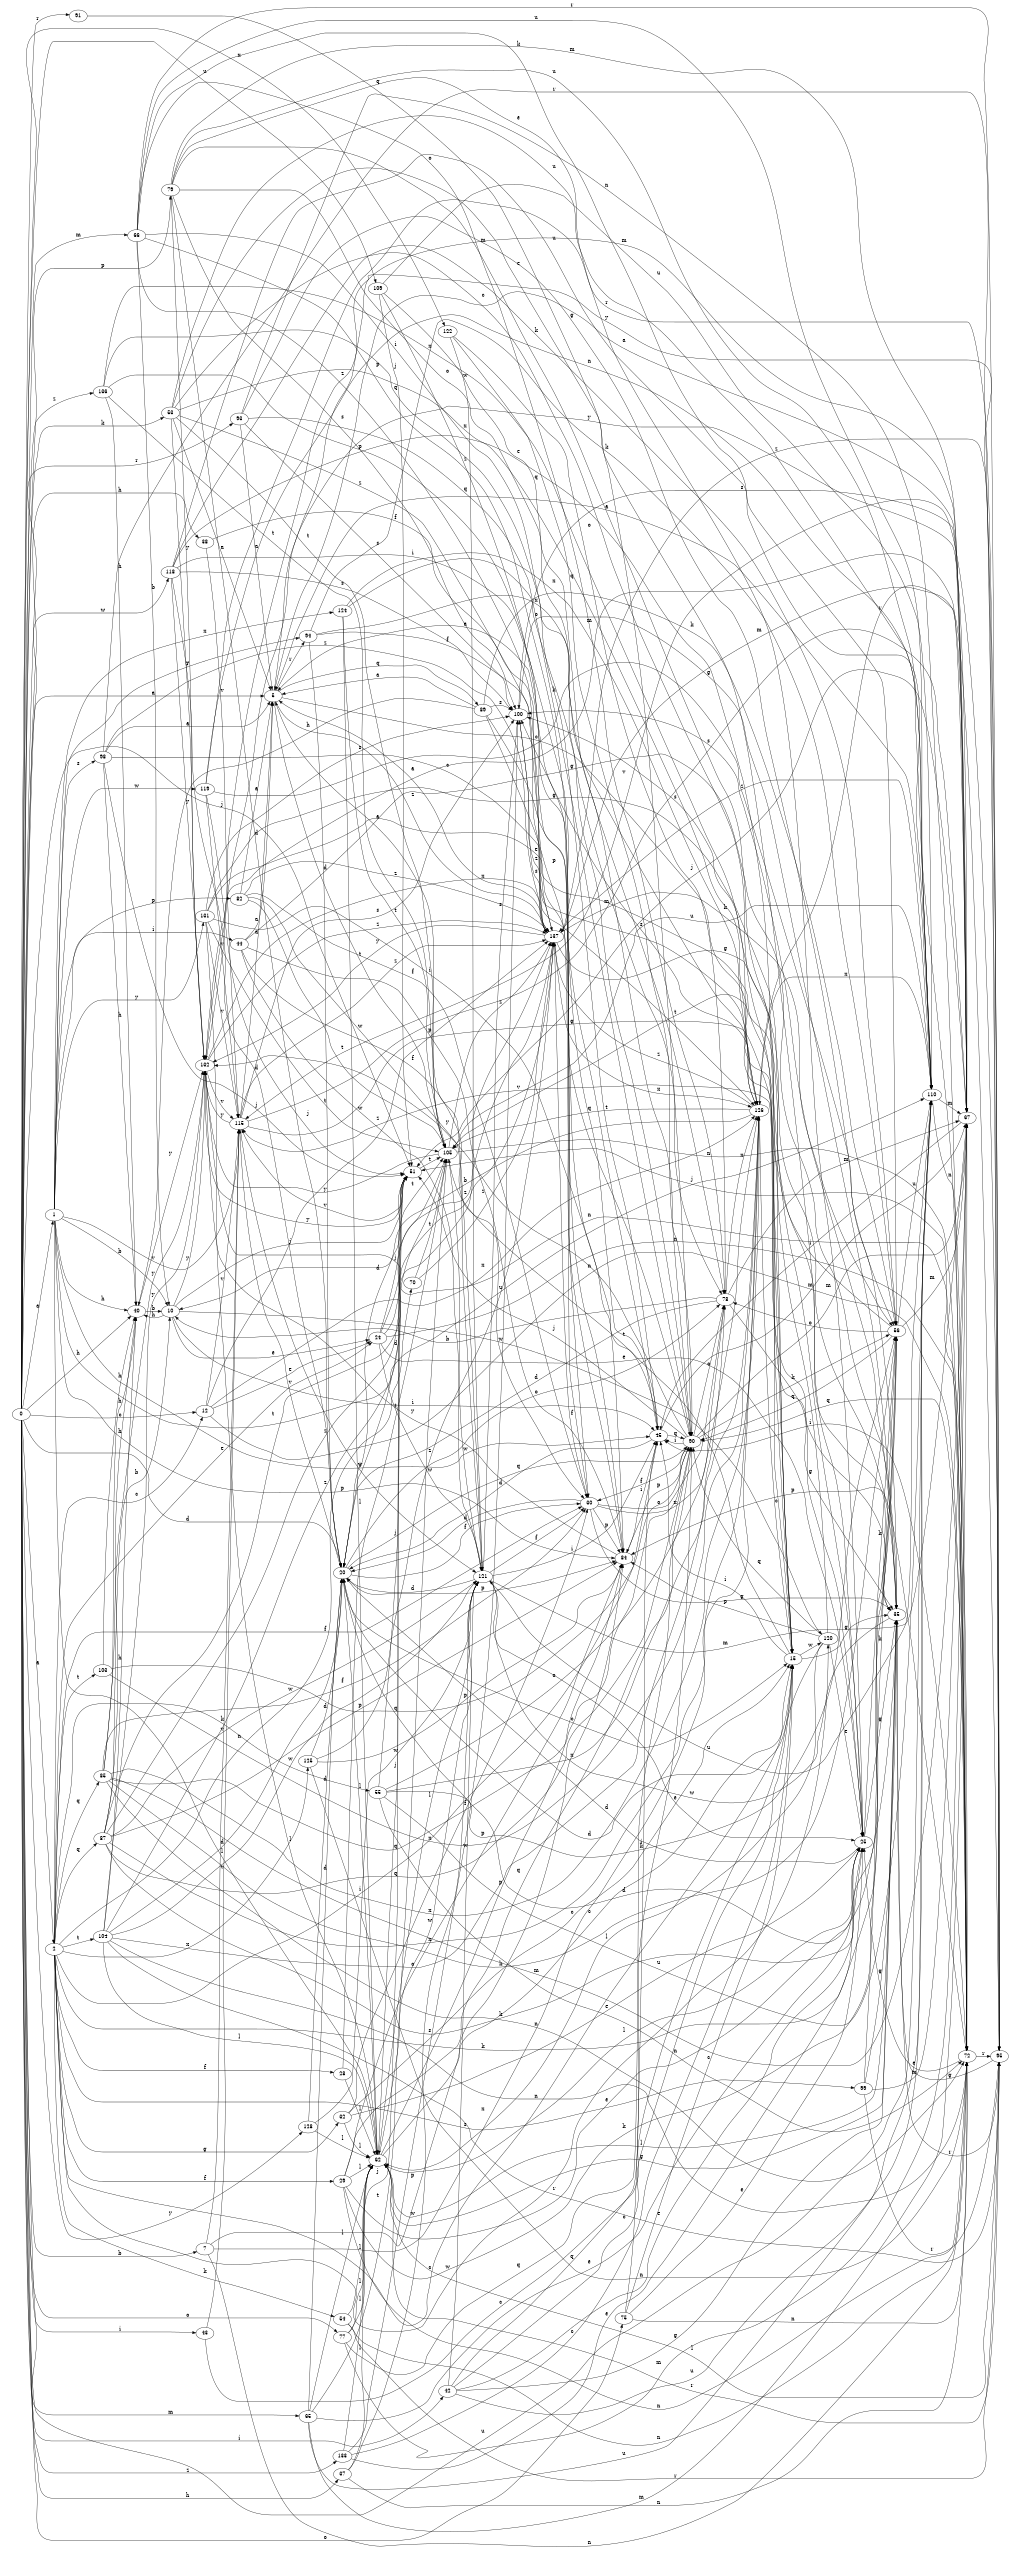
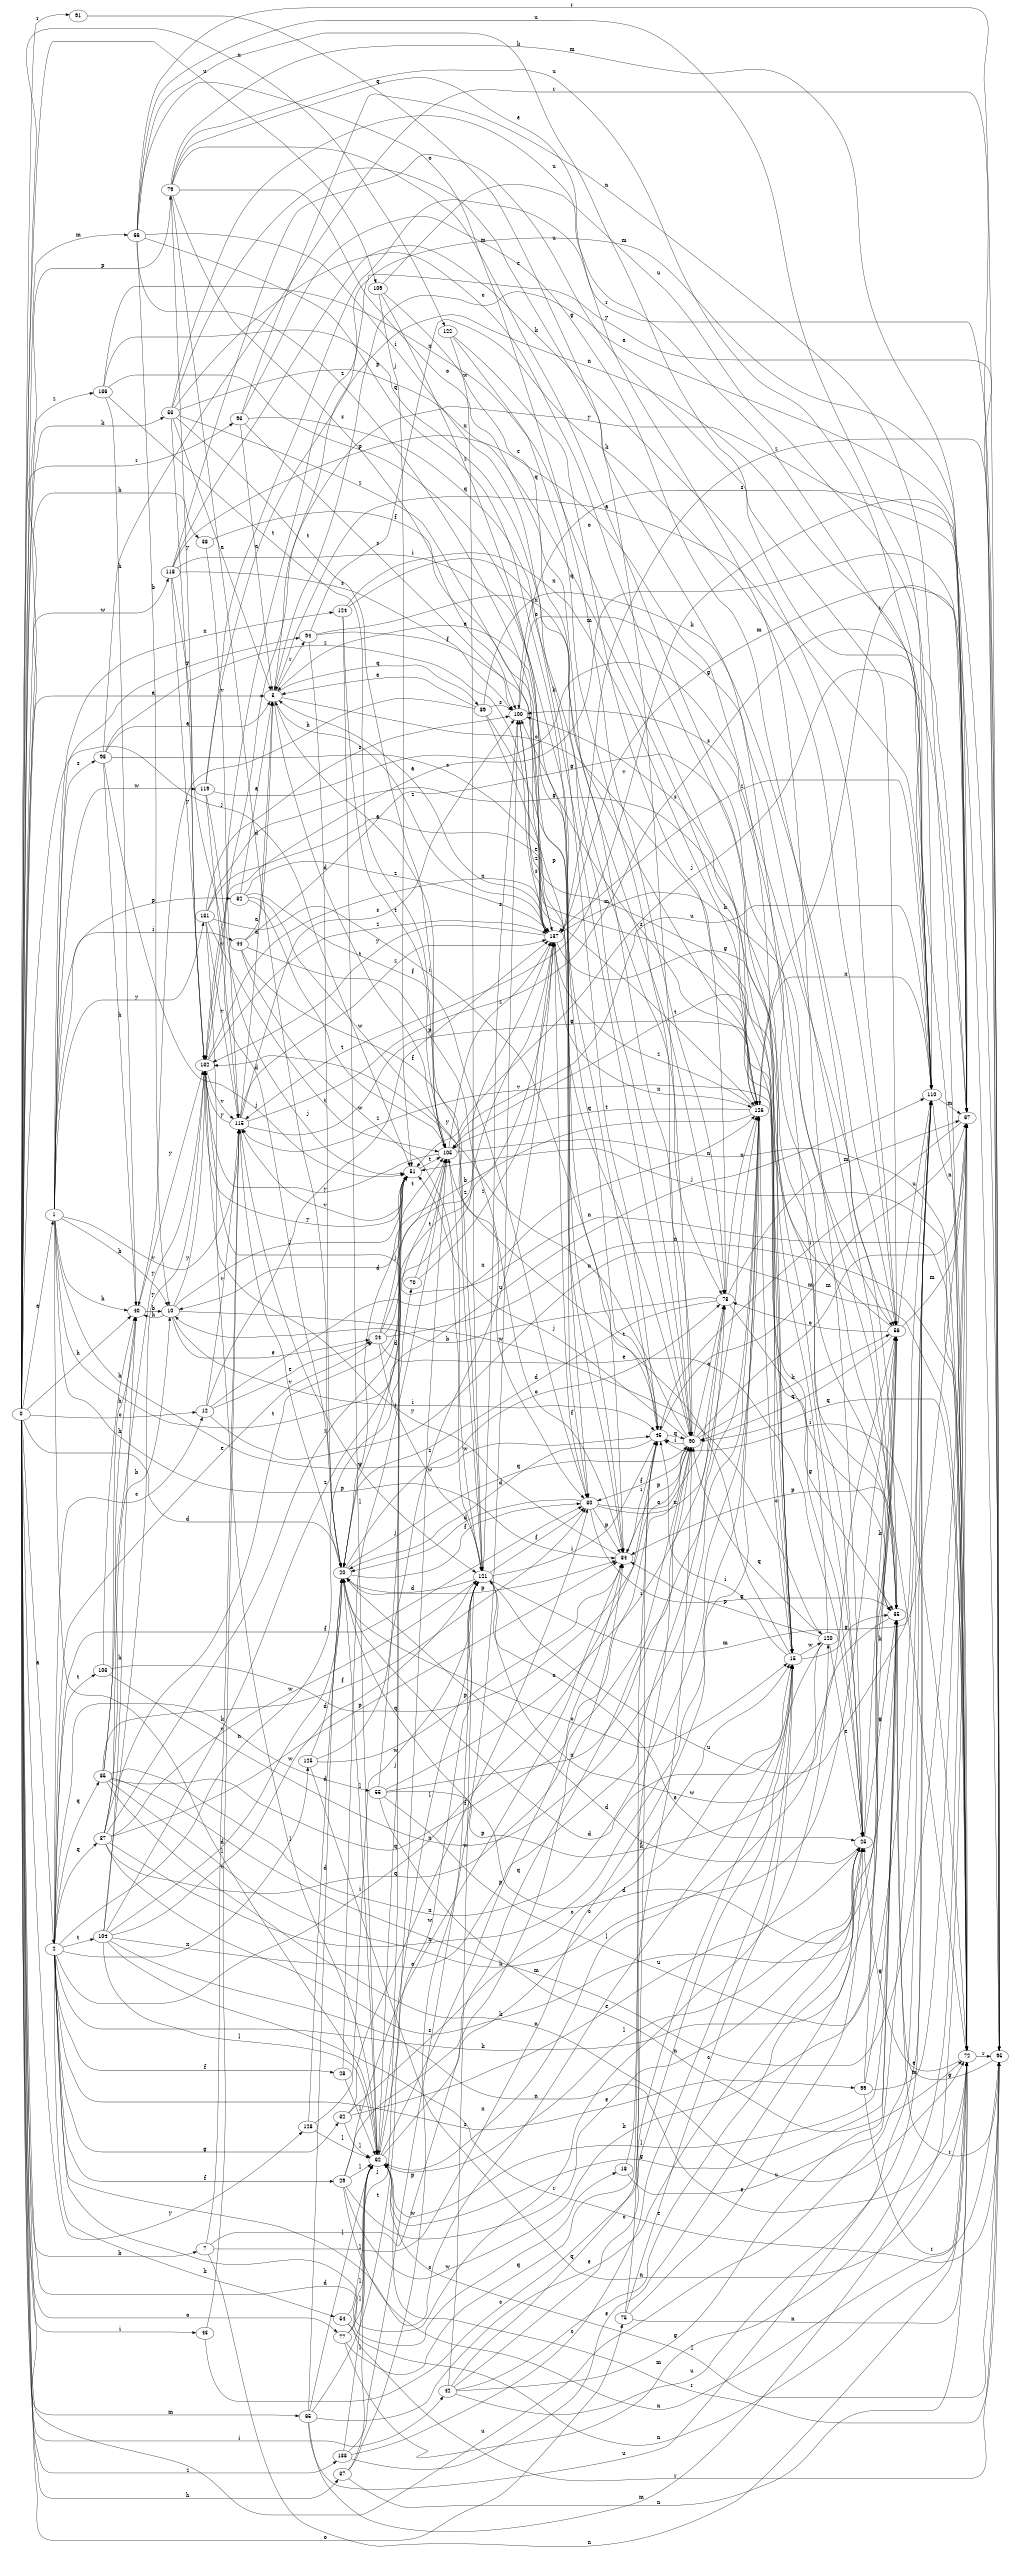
node "18": added
